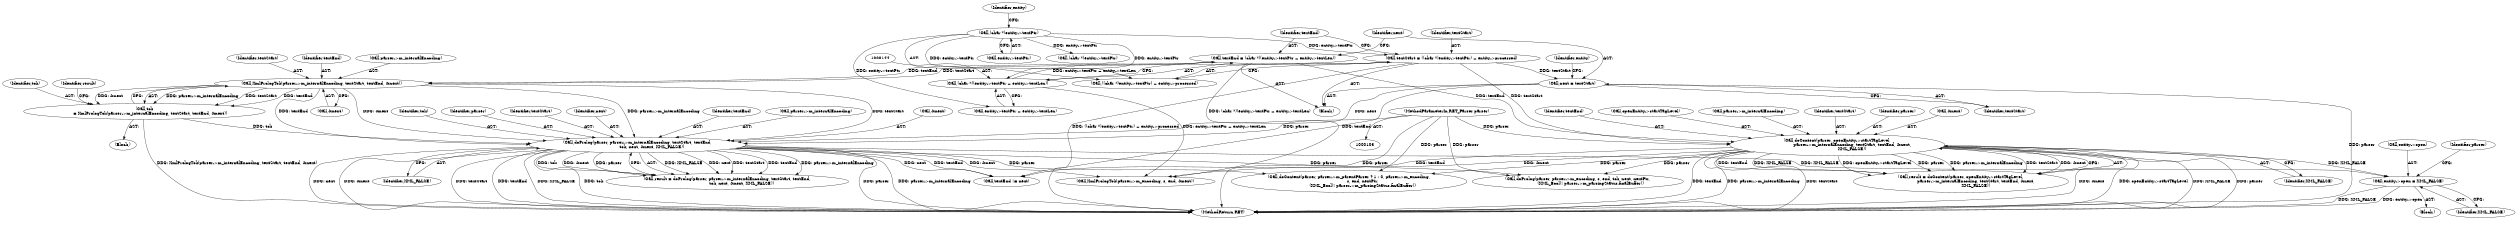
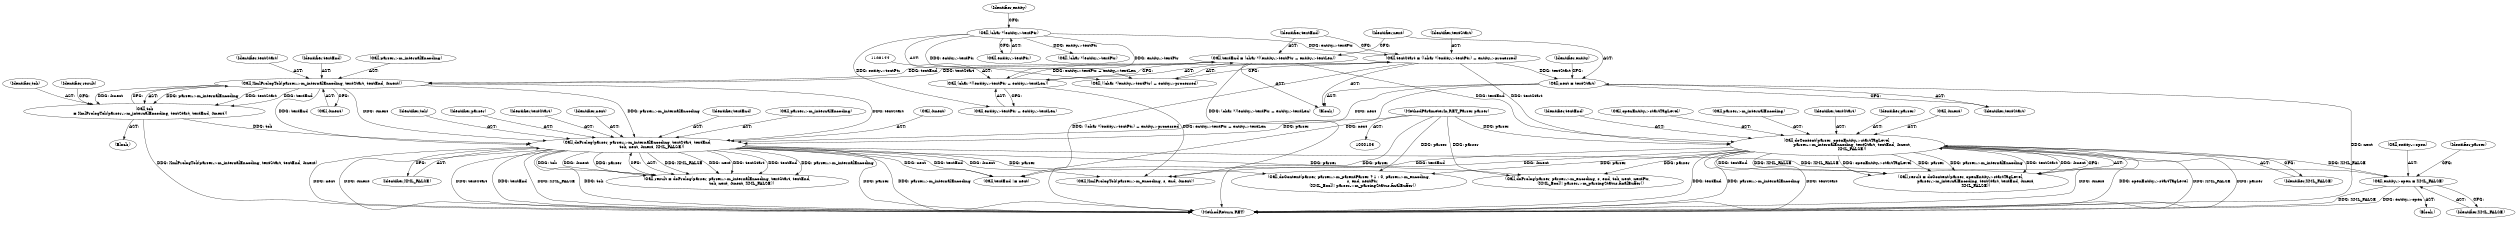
node "1000144": label "1000144" -> "1100144"
edge "(Call,next = textStart)" -> "(Call,textEnd != next)": label "DDG: textEnd" -> "DDG: next"
edge "(Call,next = textStart)" -> "(MethodReturn,RET)": label "DDG: parser" -> "DDG: next"
